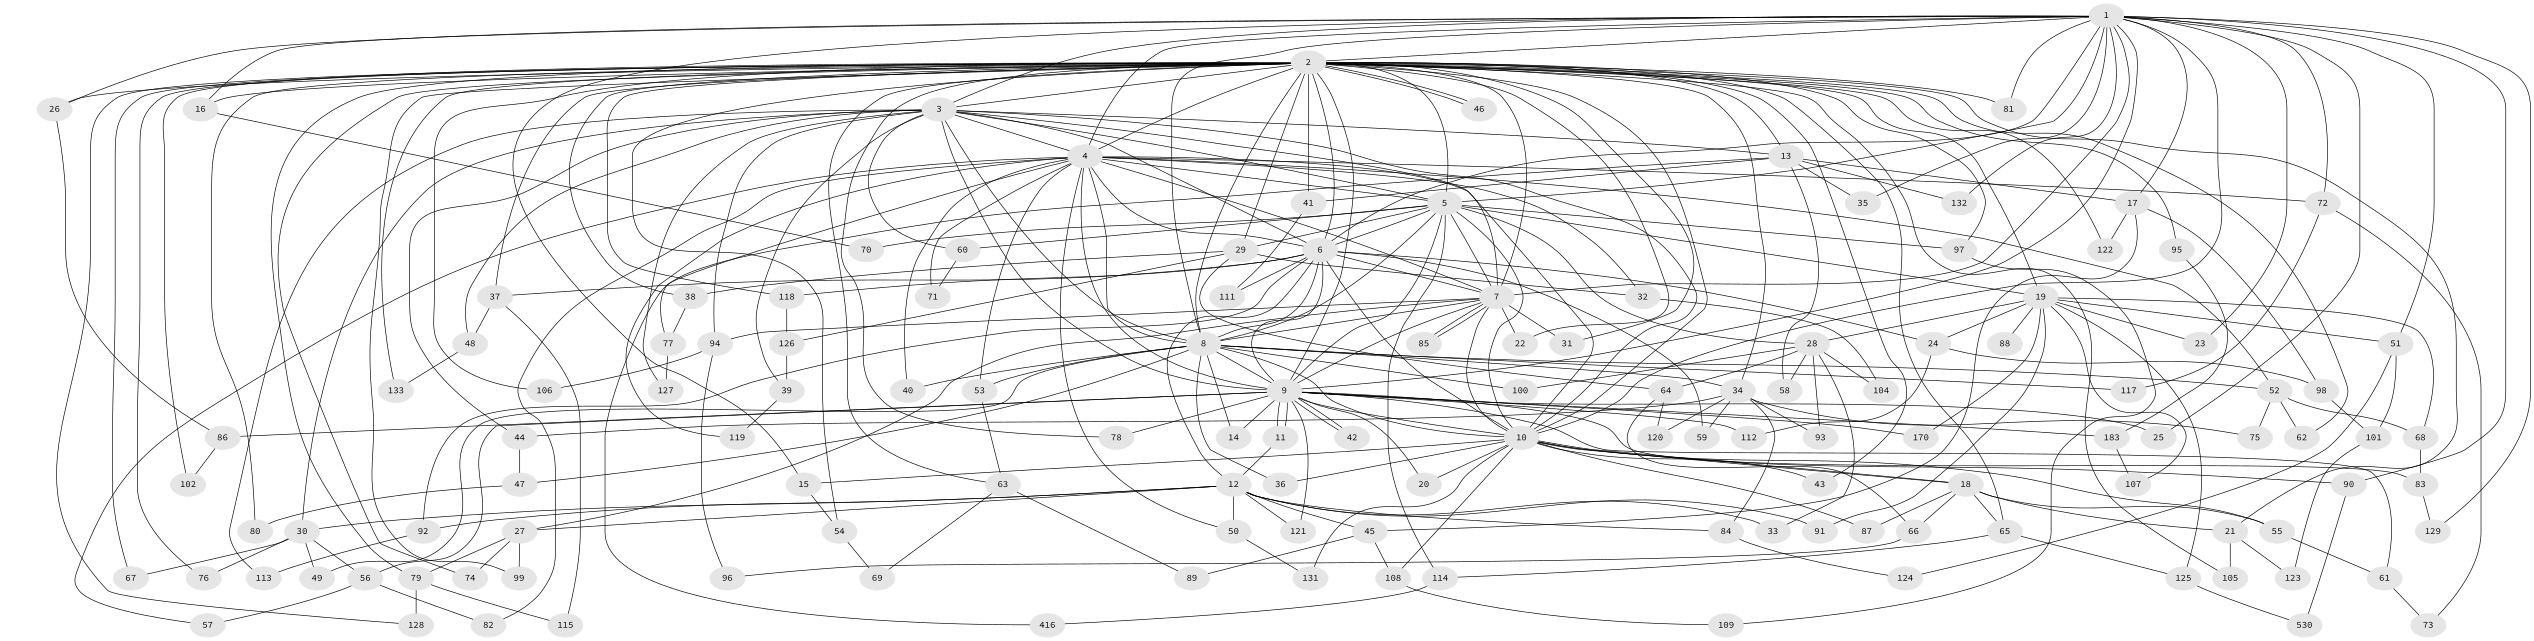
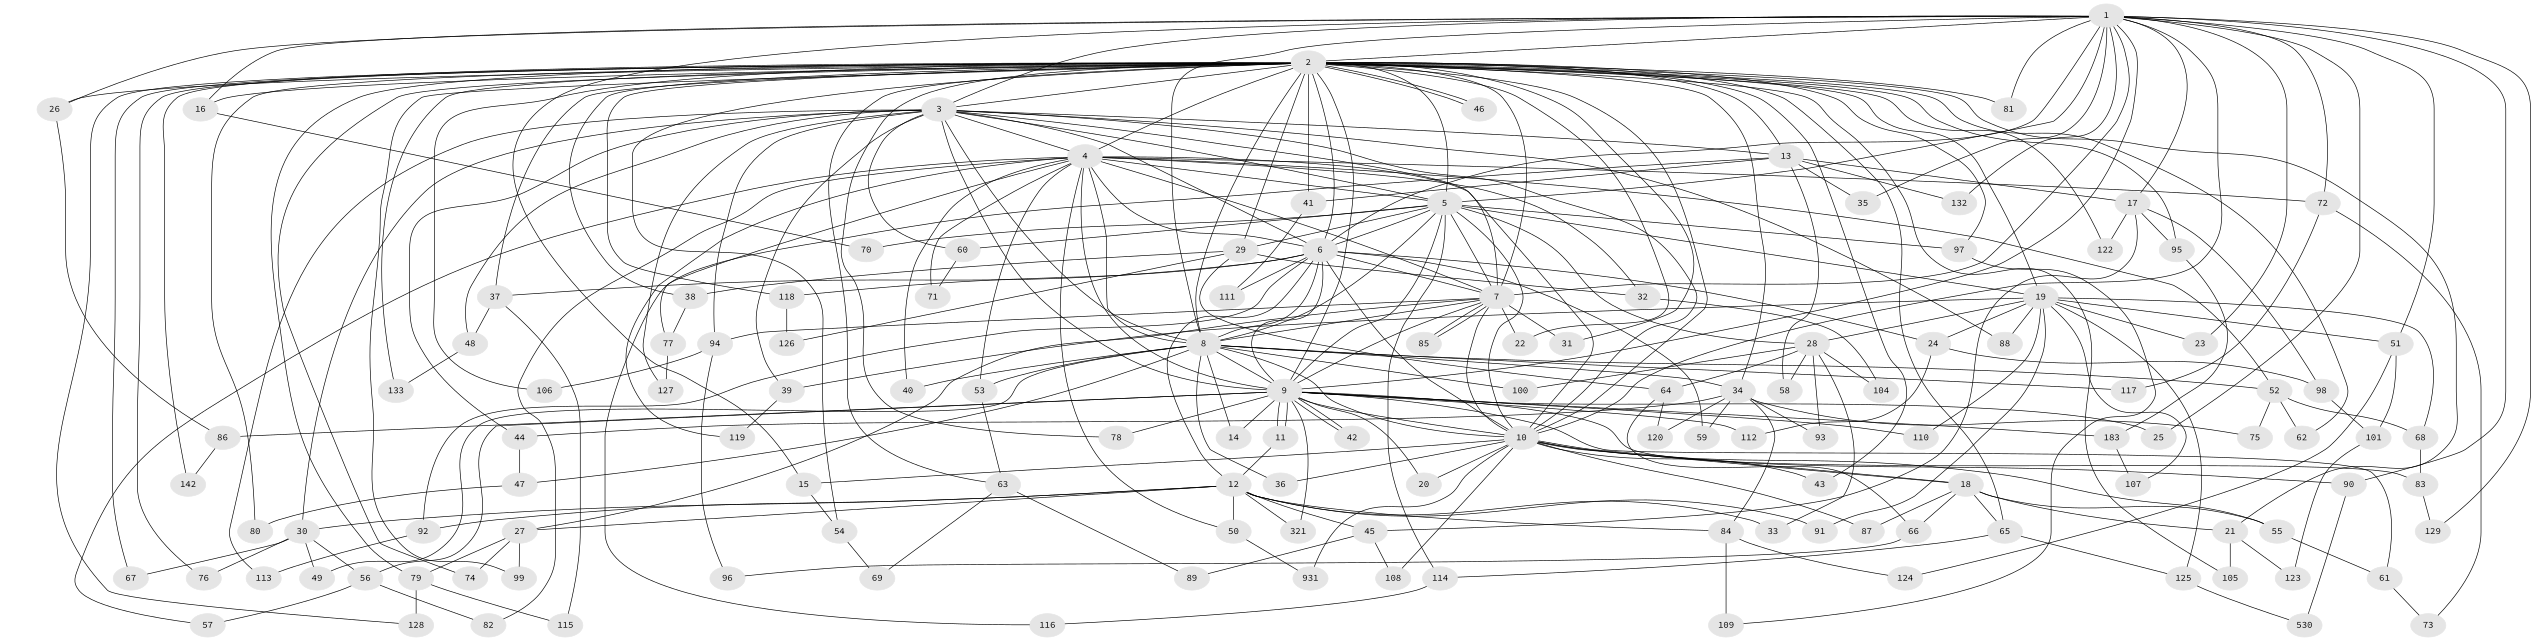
edge "1" -- "4": removed
edge "3" -- "88": added
edge "17" -- "95": added
edge "126" -- "39": now "19" -- "39"
node "170": label "170" -> "110"
node "102": label "102" -> "142"
node "121": label "121" -> "321"
node "131": label "131" -> "931"
edge "108" -- "109": now "84" -- "109"
node "416": label "416" -> "116"
